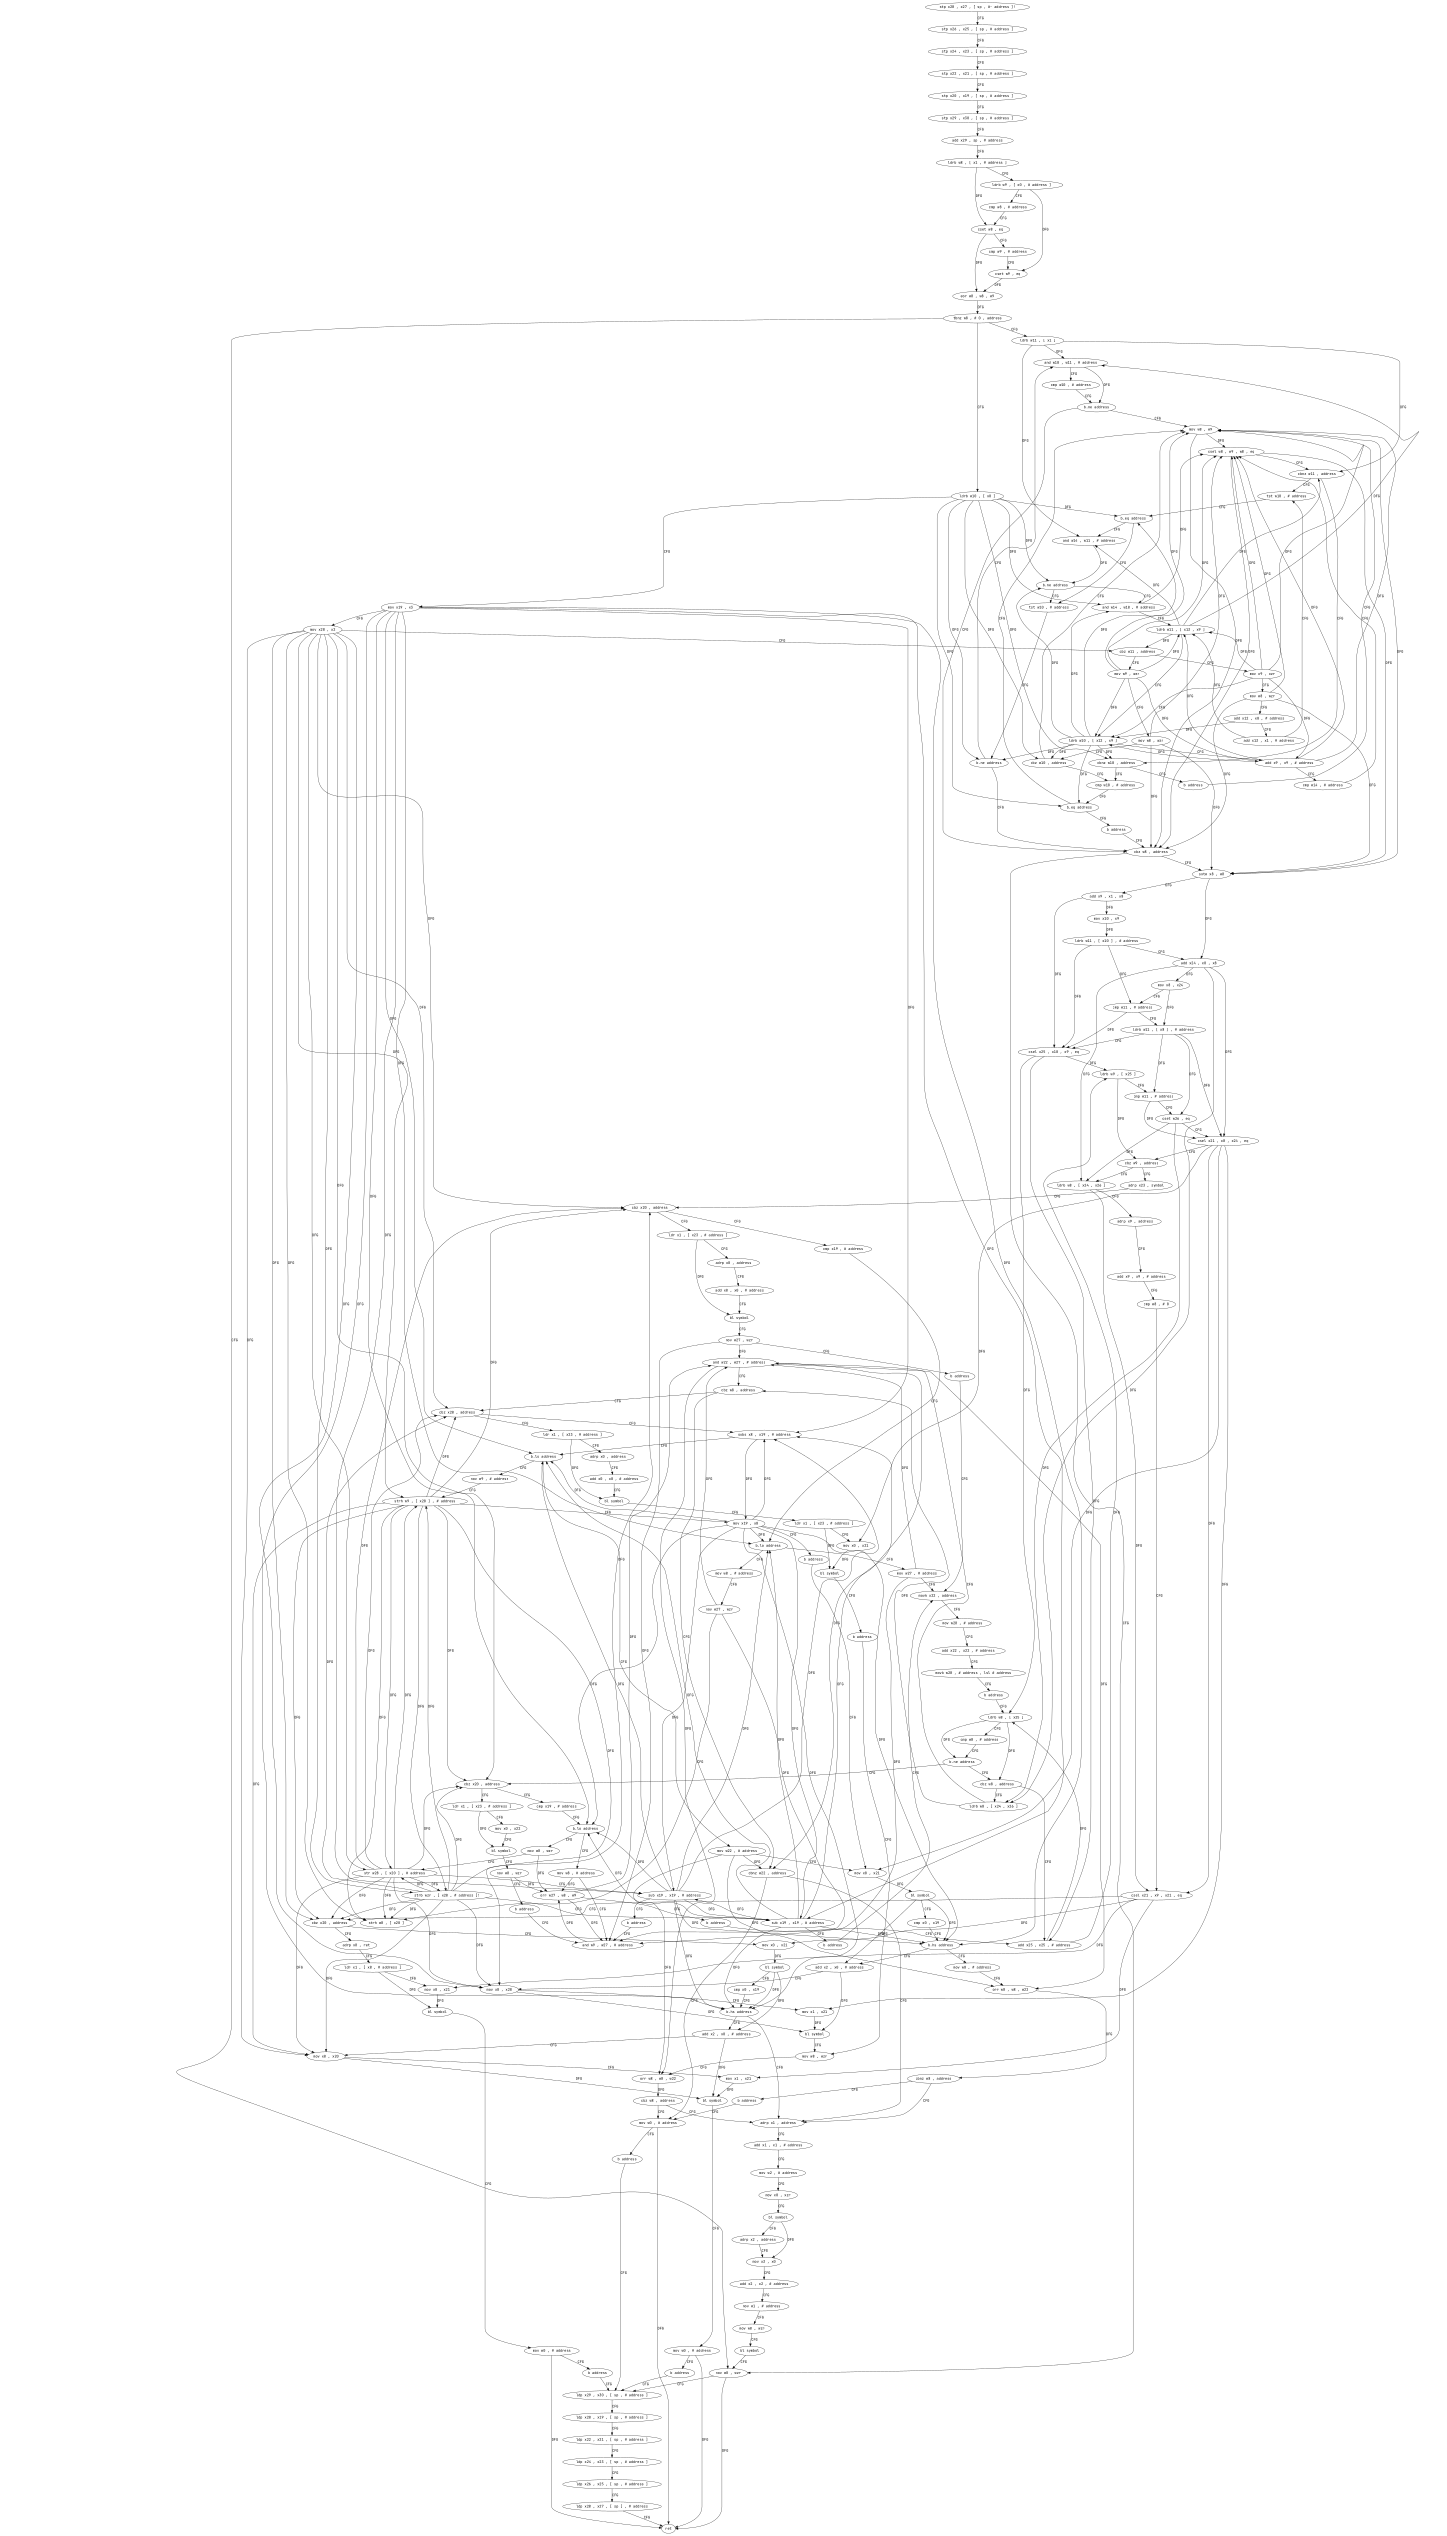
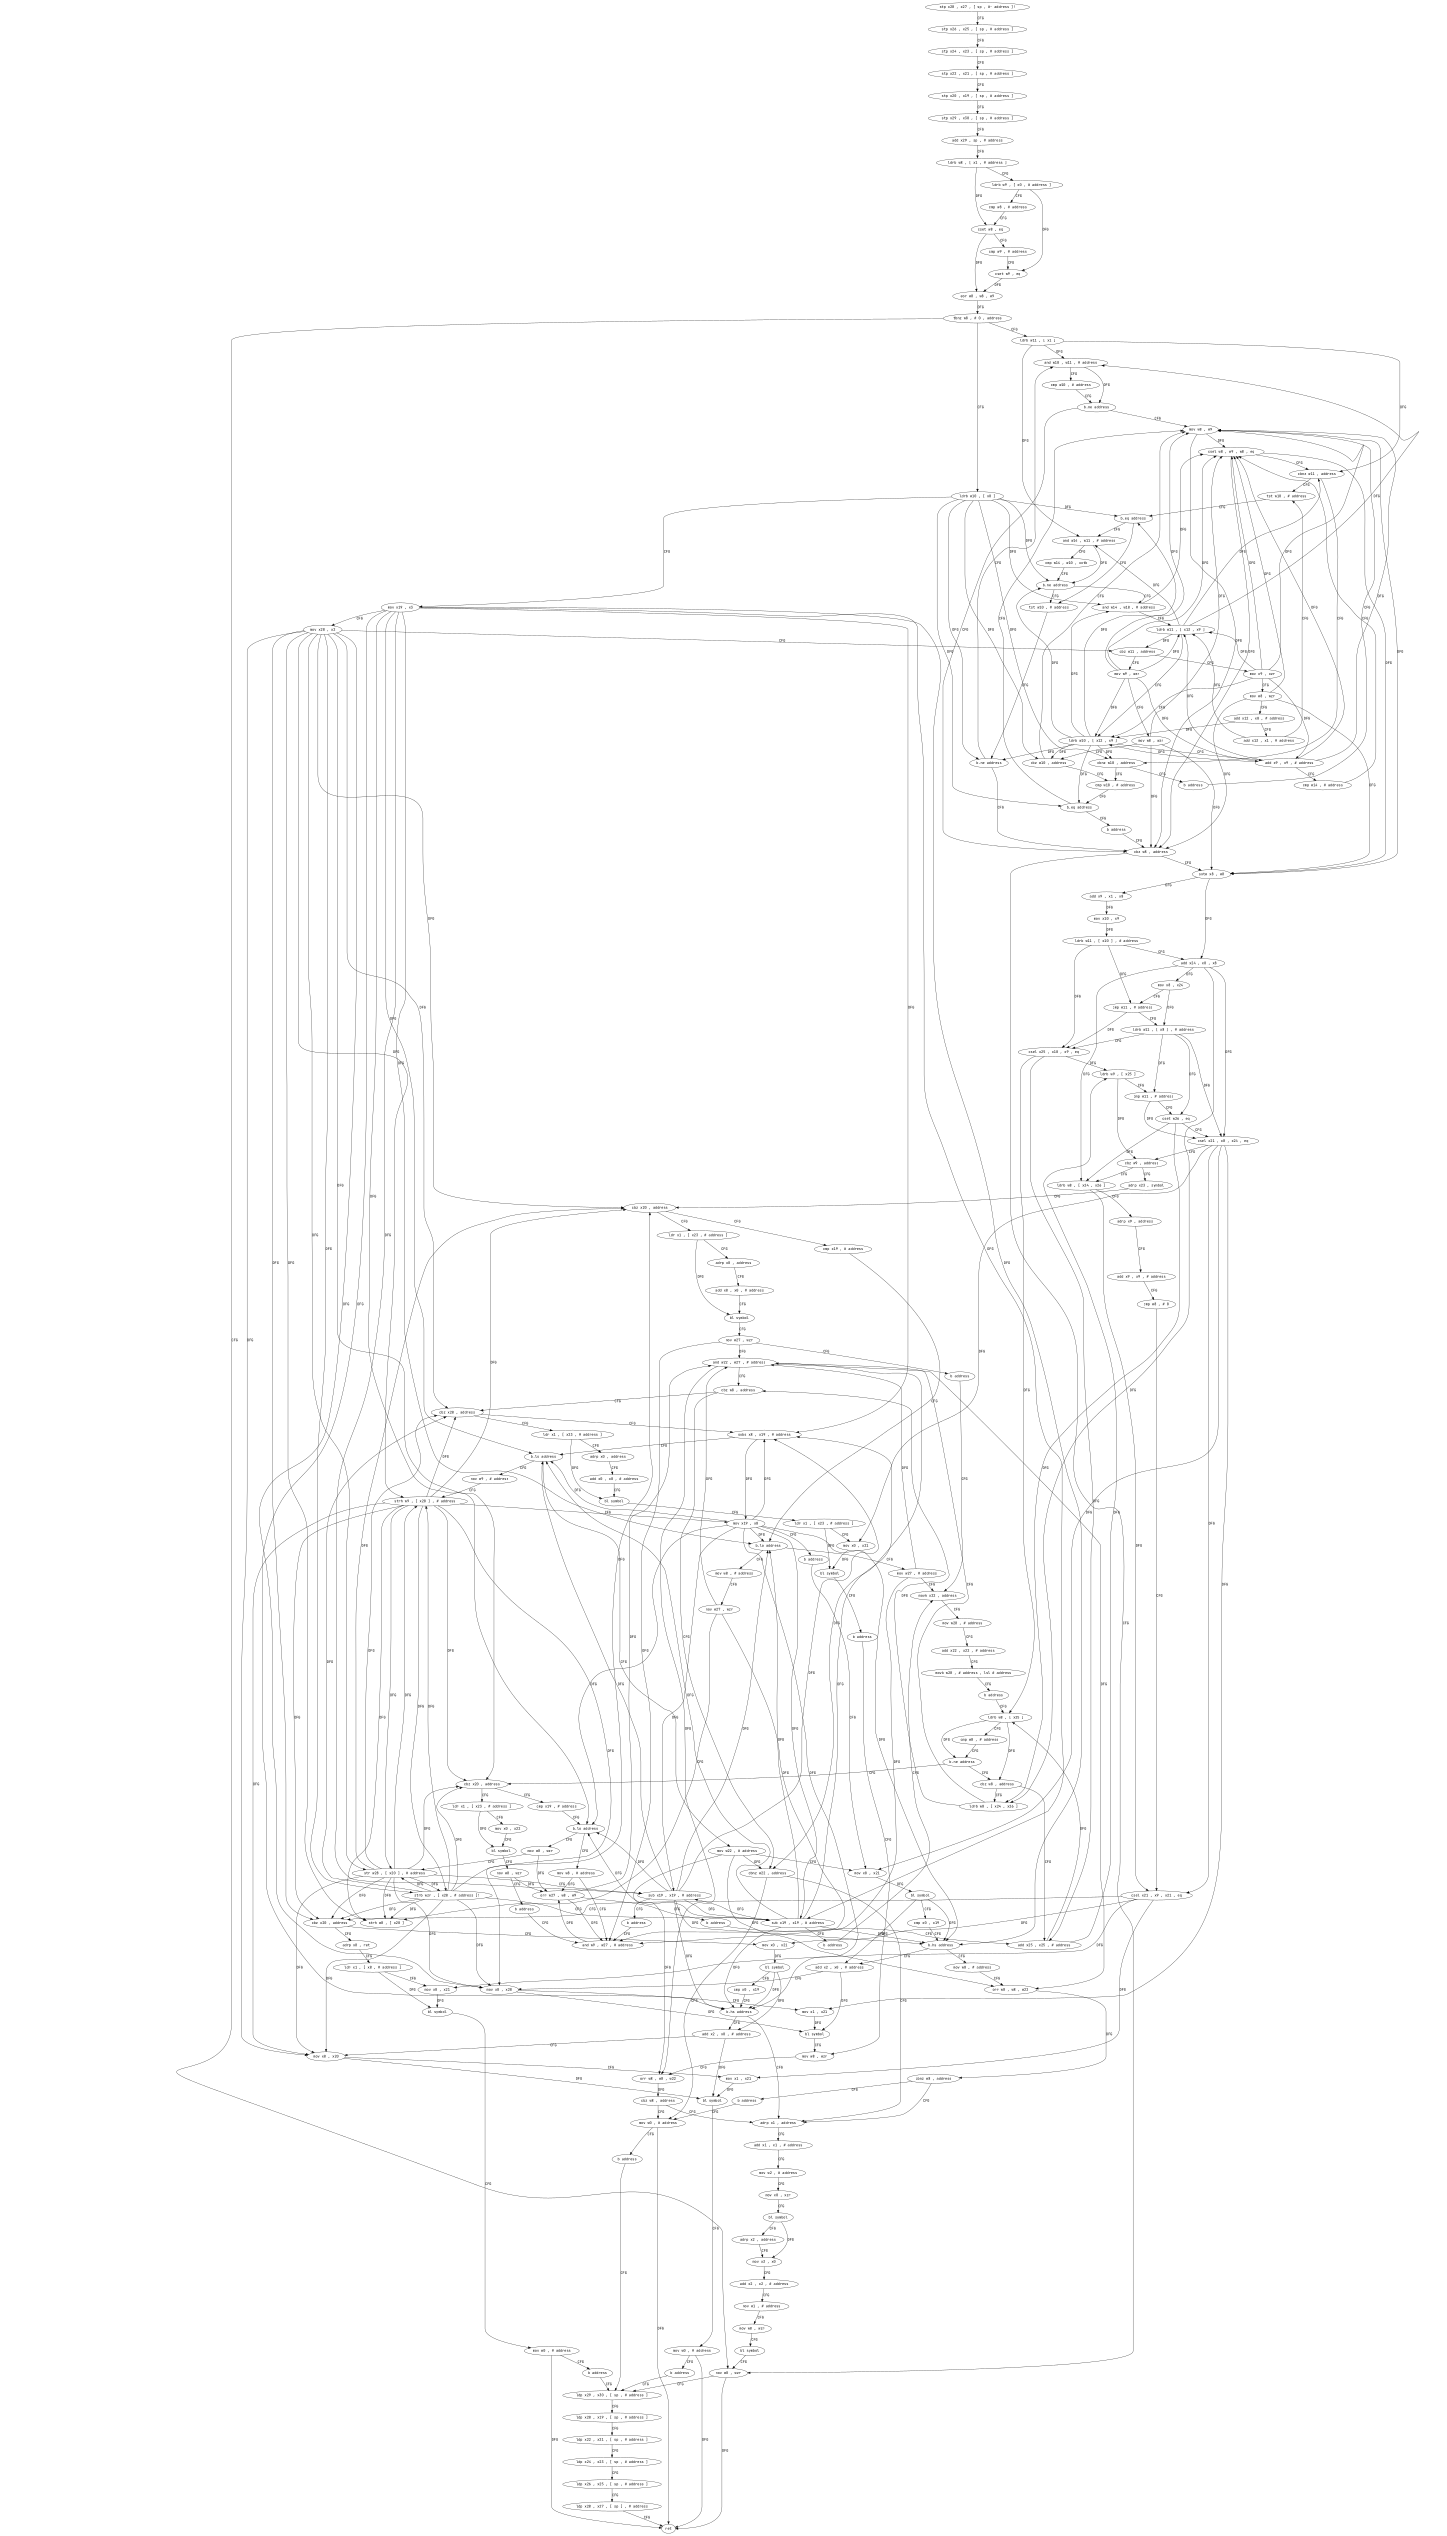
node "cmp w14 , w10 , uxtb": added
edge "add x9 , x1 , x8" -> "csel x25 , x10 , x9 , eq": removed, label "DFG"
